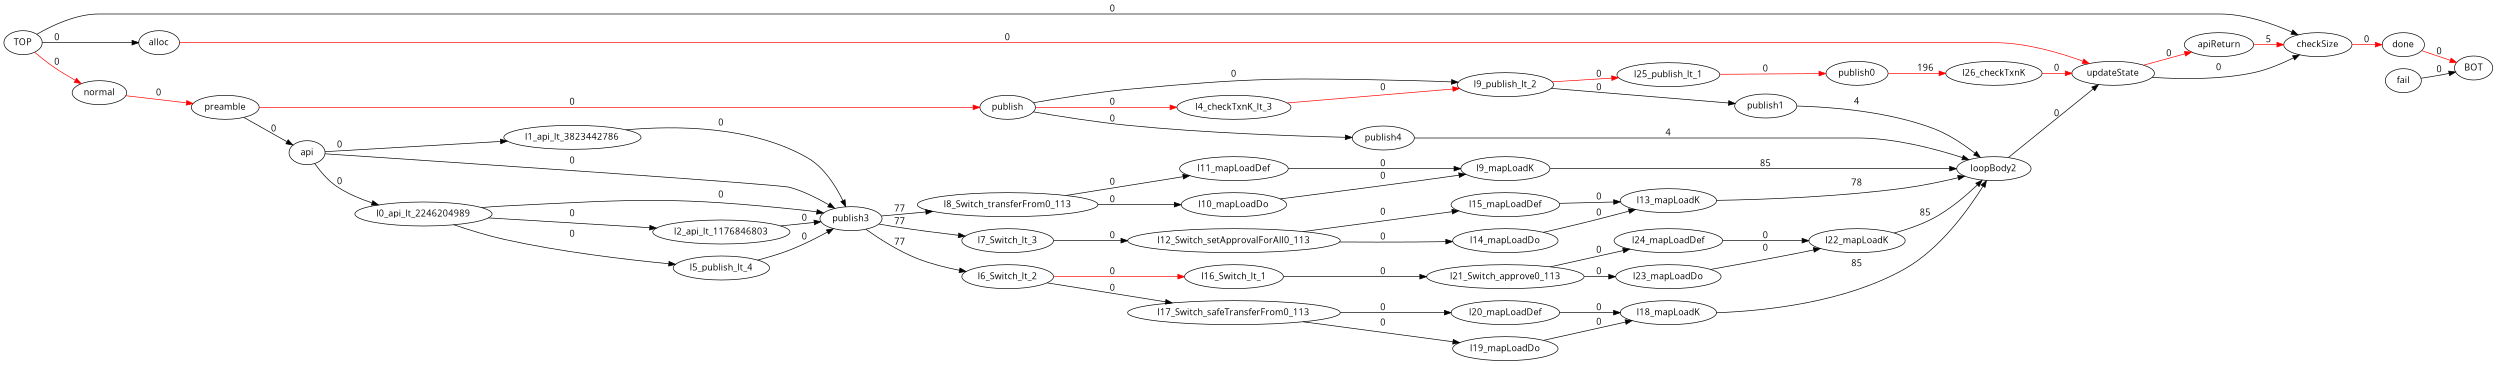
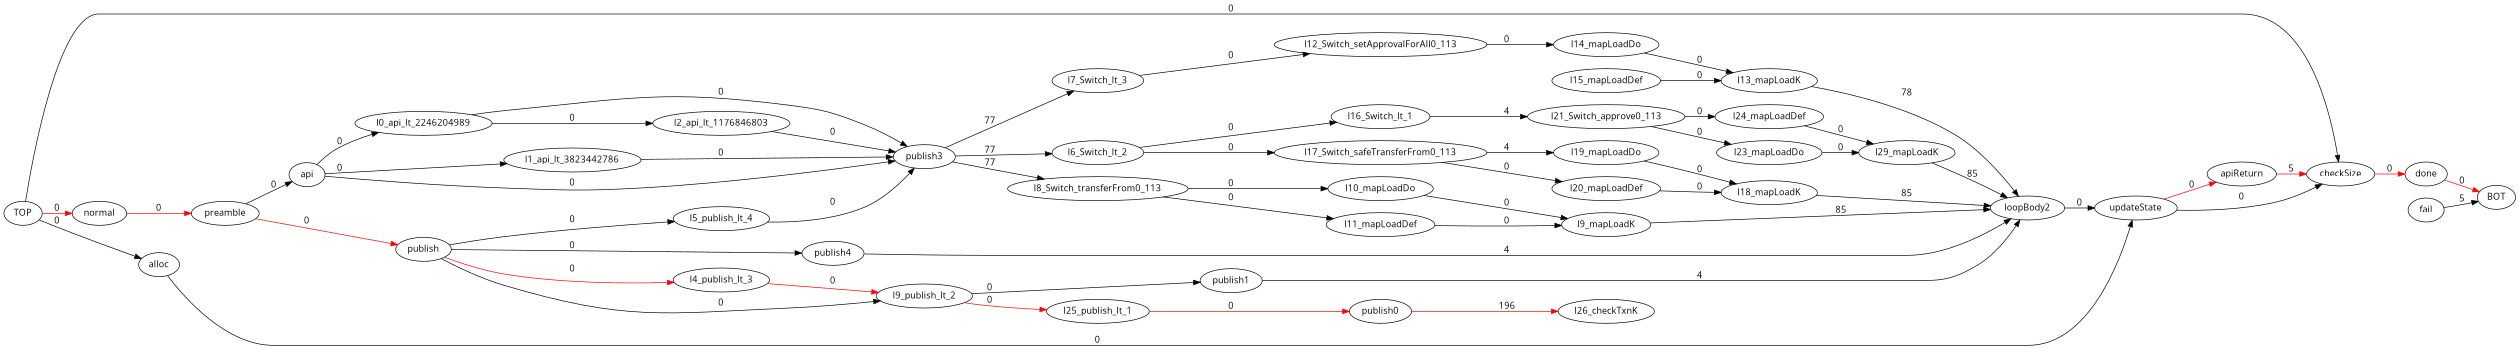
edge "alloc" -> "updateState": color red -> black
edge "fail" -> "BOT": label "0" -> "5"
edge "l26_checkTxnK" -> "updateState": removed, label "0"
node "l4_checkTxnK_lt_3": label "l4_checkTxnK_lt_3" -> "l4_publish_lt_3"
edge "l12_Switch_setApprovalForAll0_113" -> "l15_mapLoadDef": removed, label "0"
node "l22_mapLoadK": label "l22_mapLoadK" -> "l29_mapLoadK"
edge "l0_api_lt_2246204989" -> "l5_publish_lt_4": now "publish" -> "l5_publish_lt_4"
edge "l16_Switch_lt_1" -> "l21_Switch_approve0_113": label "0" -> "4"
edge "l6_Switch_lt_2" -> "l16_Switch_lt_1": color red -> black
edge "l17_Switch_safeTransferFrom0_113" -> "l19_mapLoadDo": label "0" -> "4"
